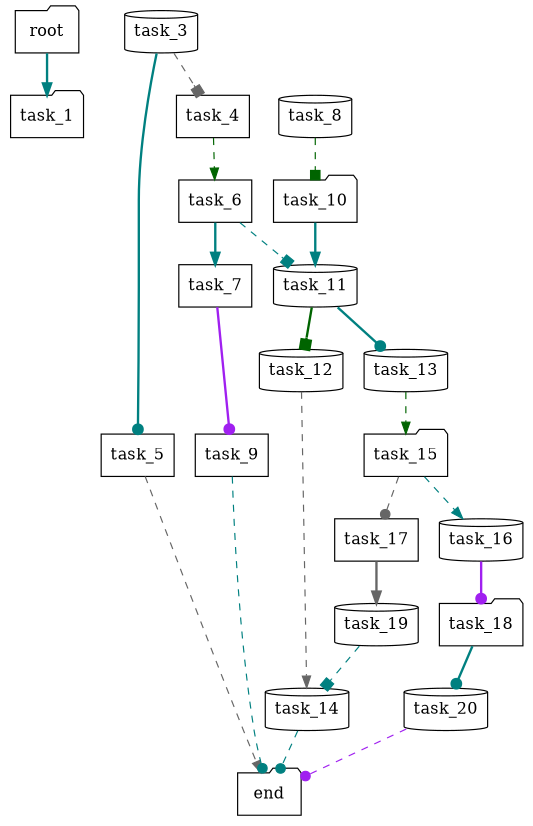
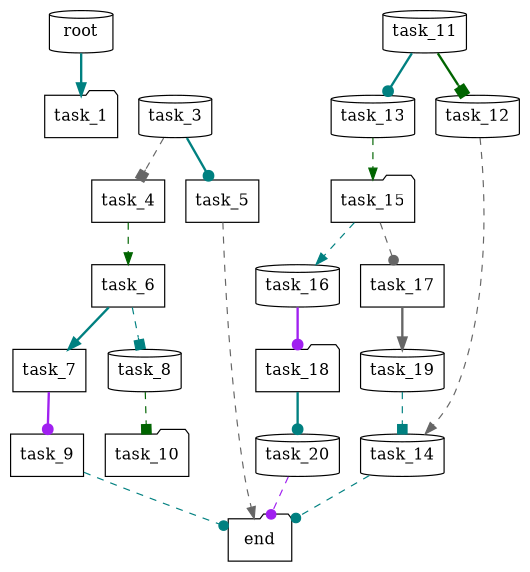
node "root": shape folder -> cylinder
edge "task_10" -> "task_11": removed
edge "task_6" -> "task_11": now "task_6" -> "task_8"
